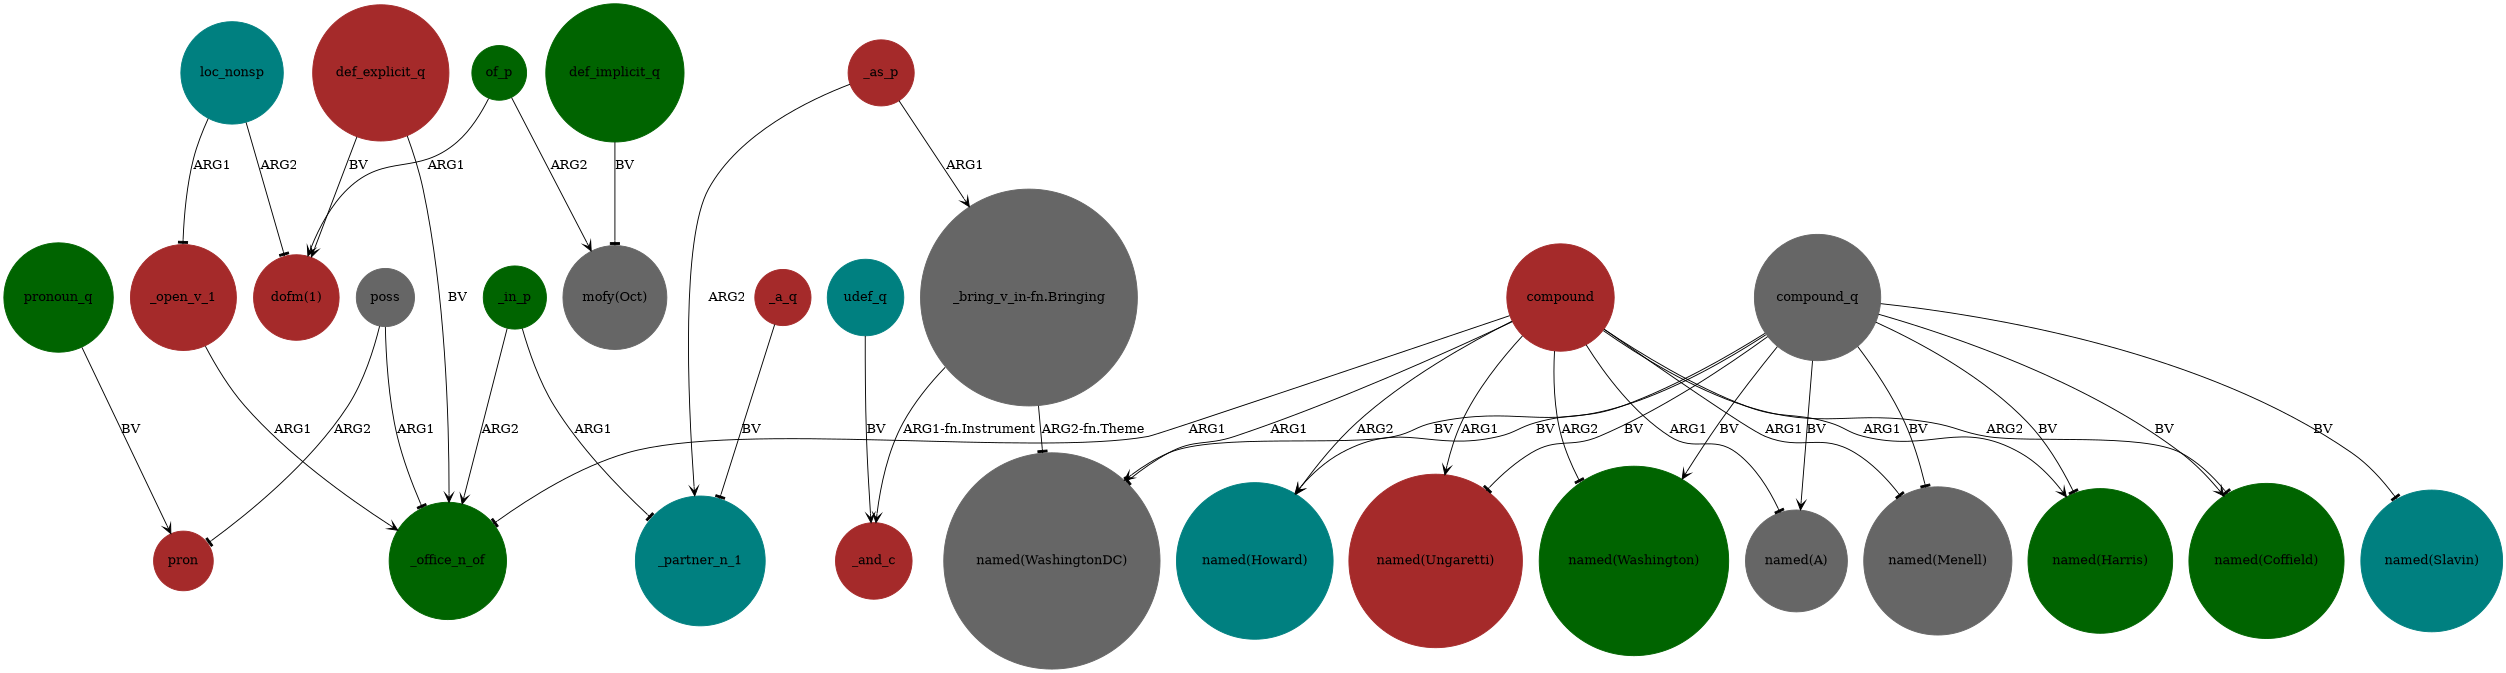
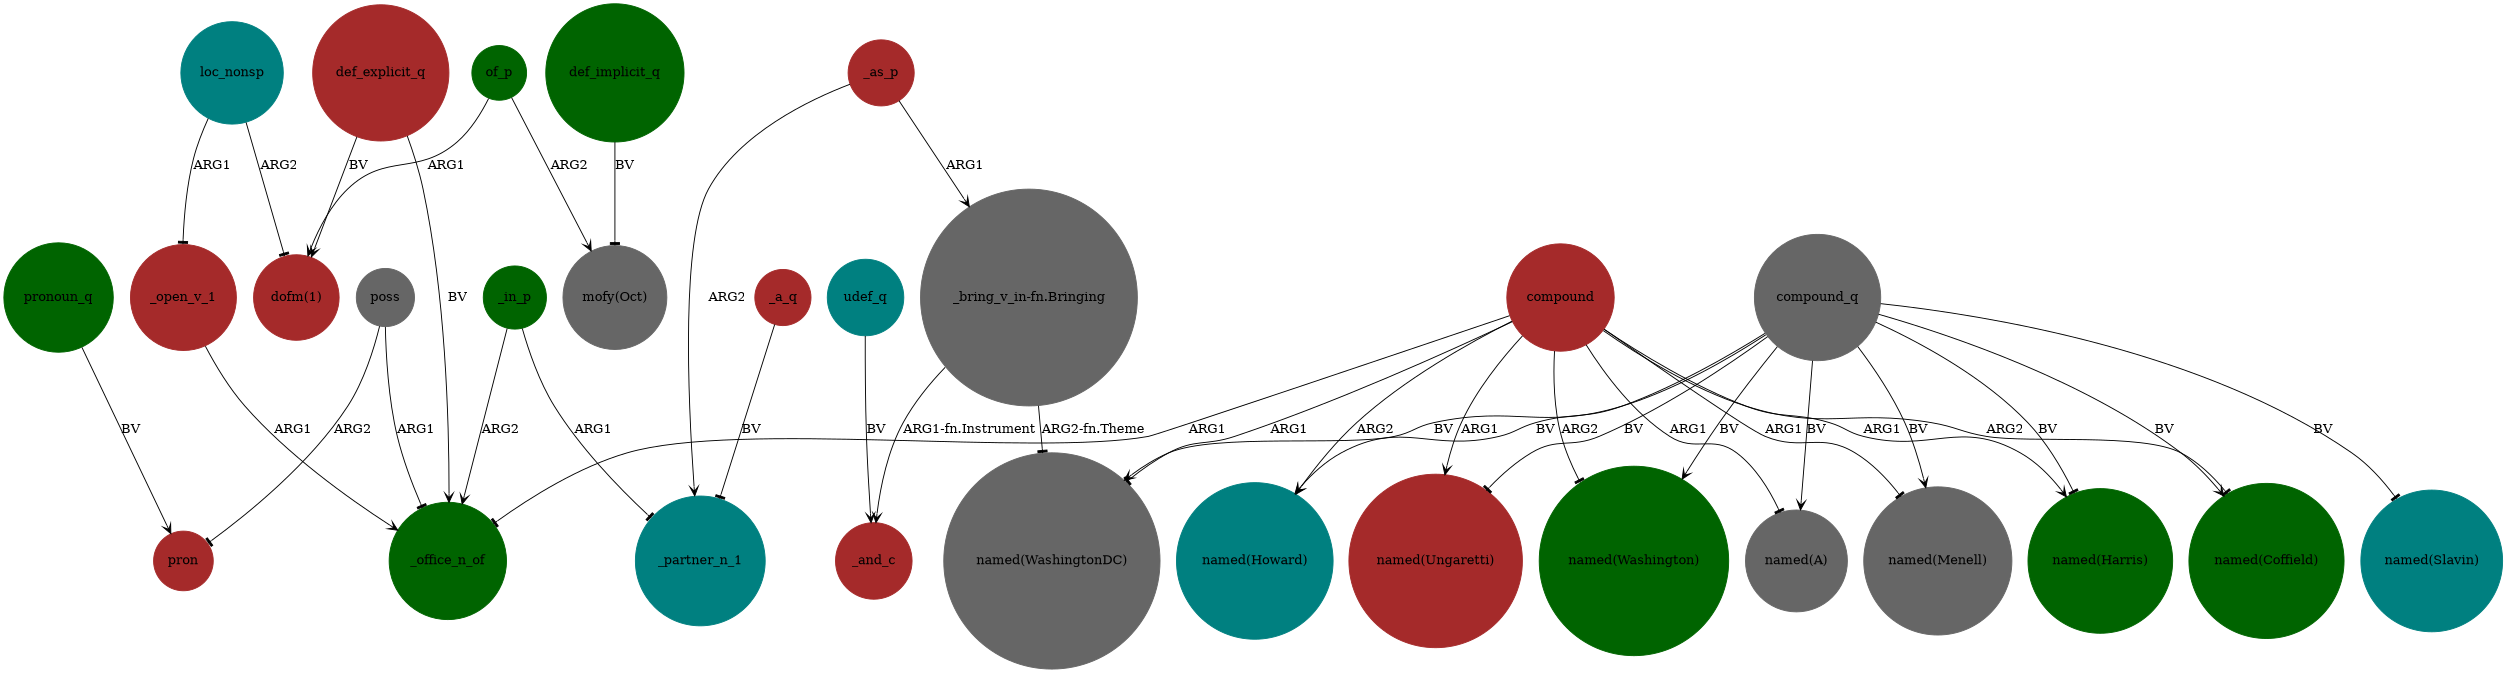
edge "compound_q" -> "named(Menell)": arrowhead tee -> vee
